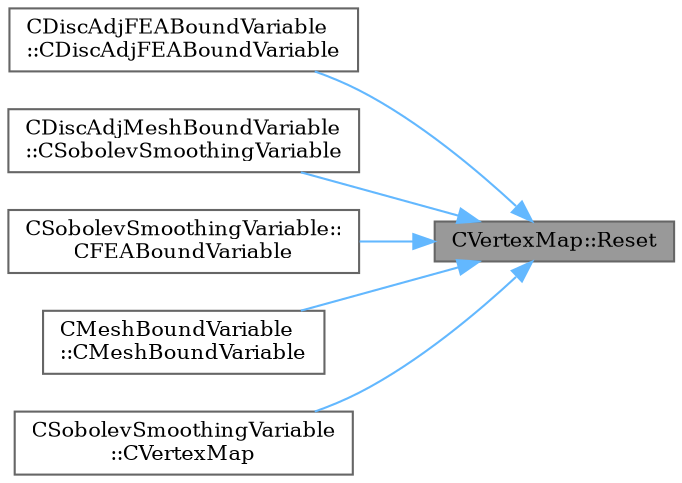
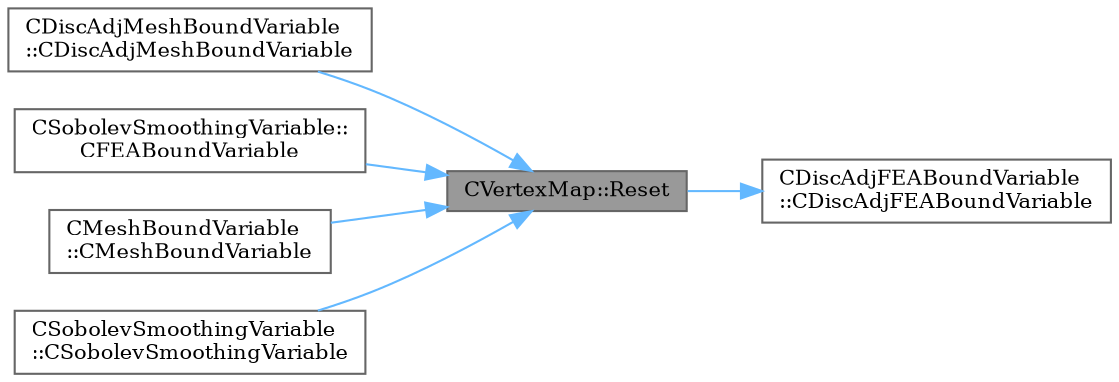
edge "CDiscAdjFEABoundVariable ::CDiscAdjFEABoundVariable" -> "CVertexMap::Reset": reversed
node "CDiscAdjMeshBoundVariable ::CSobolevSmoothingVariable": label "CDiscAdjMeshBoundVariable ::CSobolevSmoothingVariable" -> "CDiscAdjMeshBoundVariable ::CDiscAdjMeshBoundVariable"
node "CSobolevSmoothingVariable ::CVertexMap": label "CSobolevSmoothingVariable ::CVertexMap" -> "CSobolevSmoothingVariable ::CSobolevSmoothingVariable"
